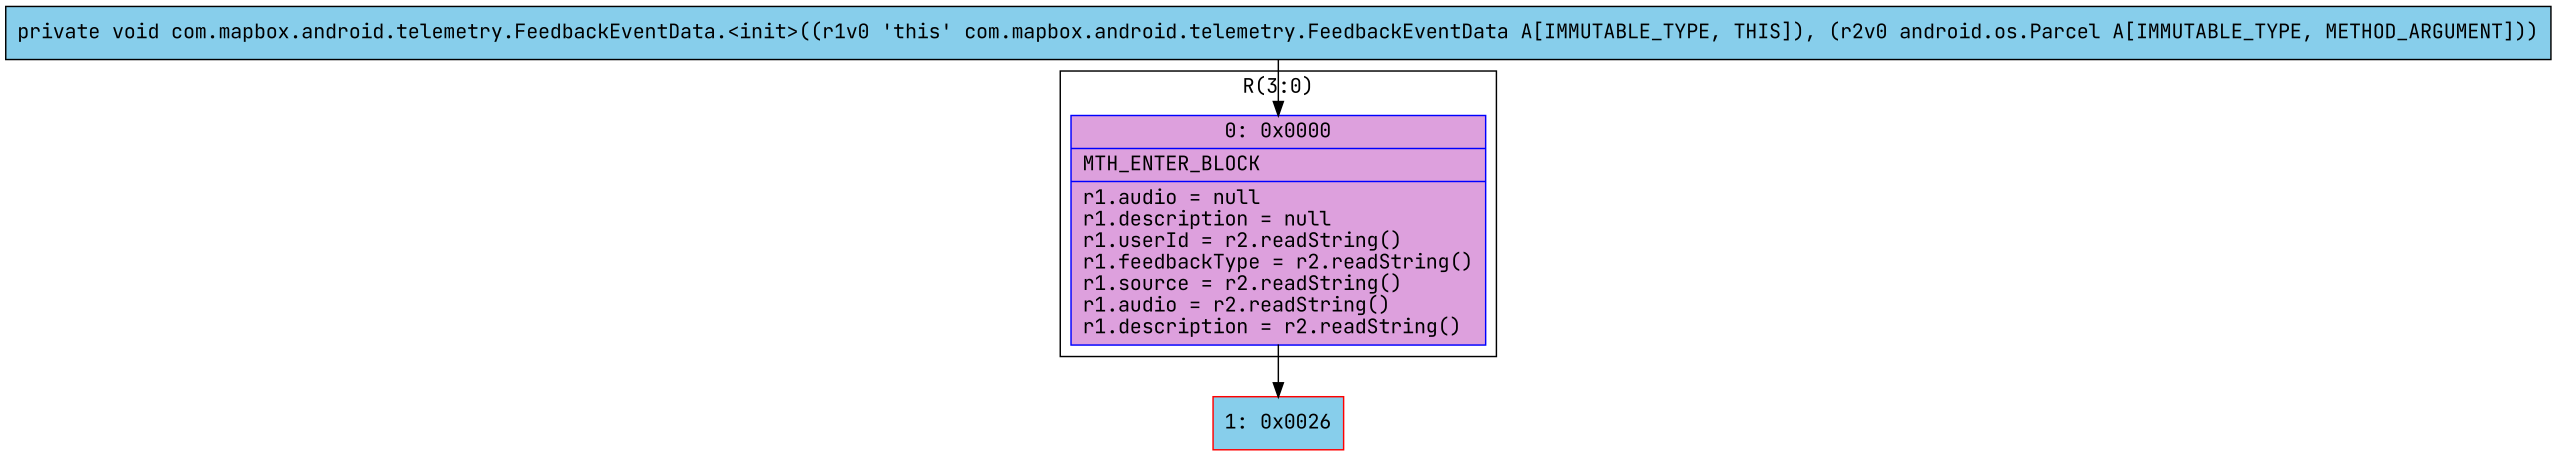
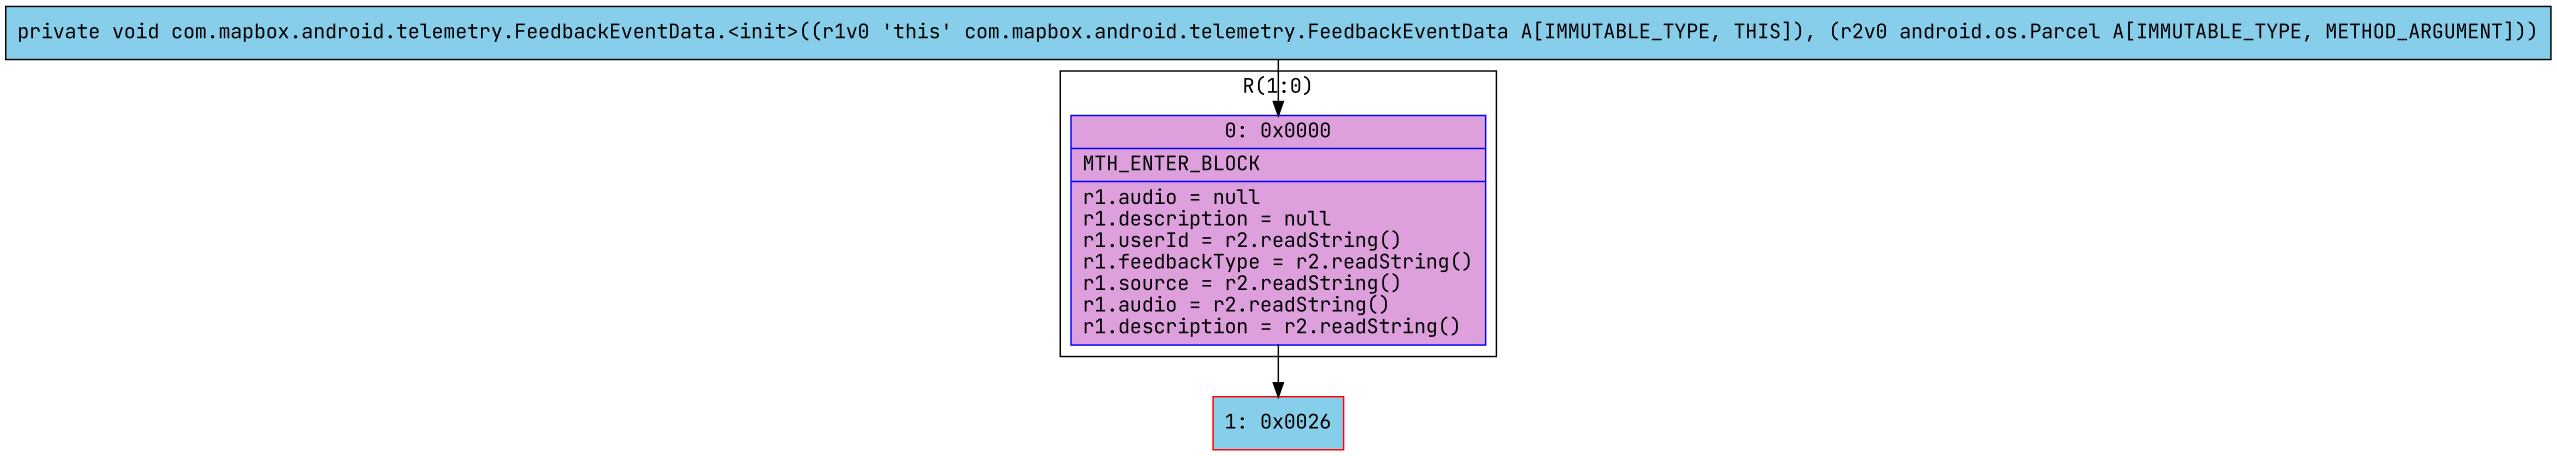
cluster "R(3:0)": label "R(3:0)" -> "R(1:0)"
